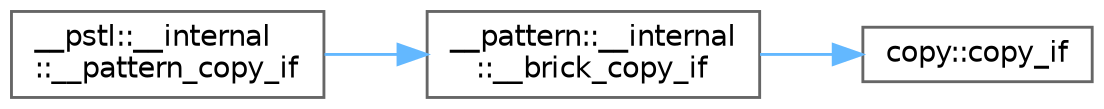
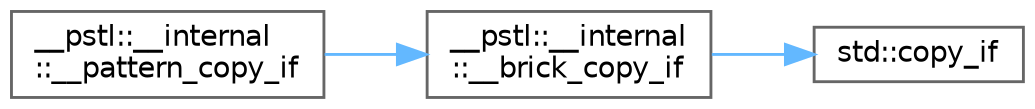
node "__pattern::__internal ::__brick_copy_if": label "__pattern::__internal ::__brick_copy_if" -> "__pstl::__internal ::__brick_copy_if"
node "copy::copy_if": label "copy::copy_if" -> "std::copy_if"
